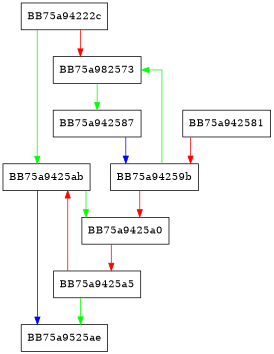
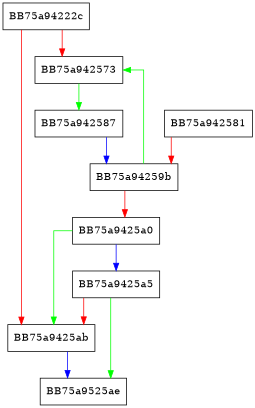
node "BB75a982573": label "BB75a982573" -> "BB75a942573"
edge "BB75a94222c" -> "BB75a9425ab": color green -> red
edge "BB75a9425ab" -> "BB75a9425a0": reversed
edge "BB75a9425a0" -> "BB75a9425a5": color red -> blue
